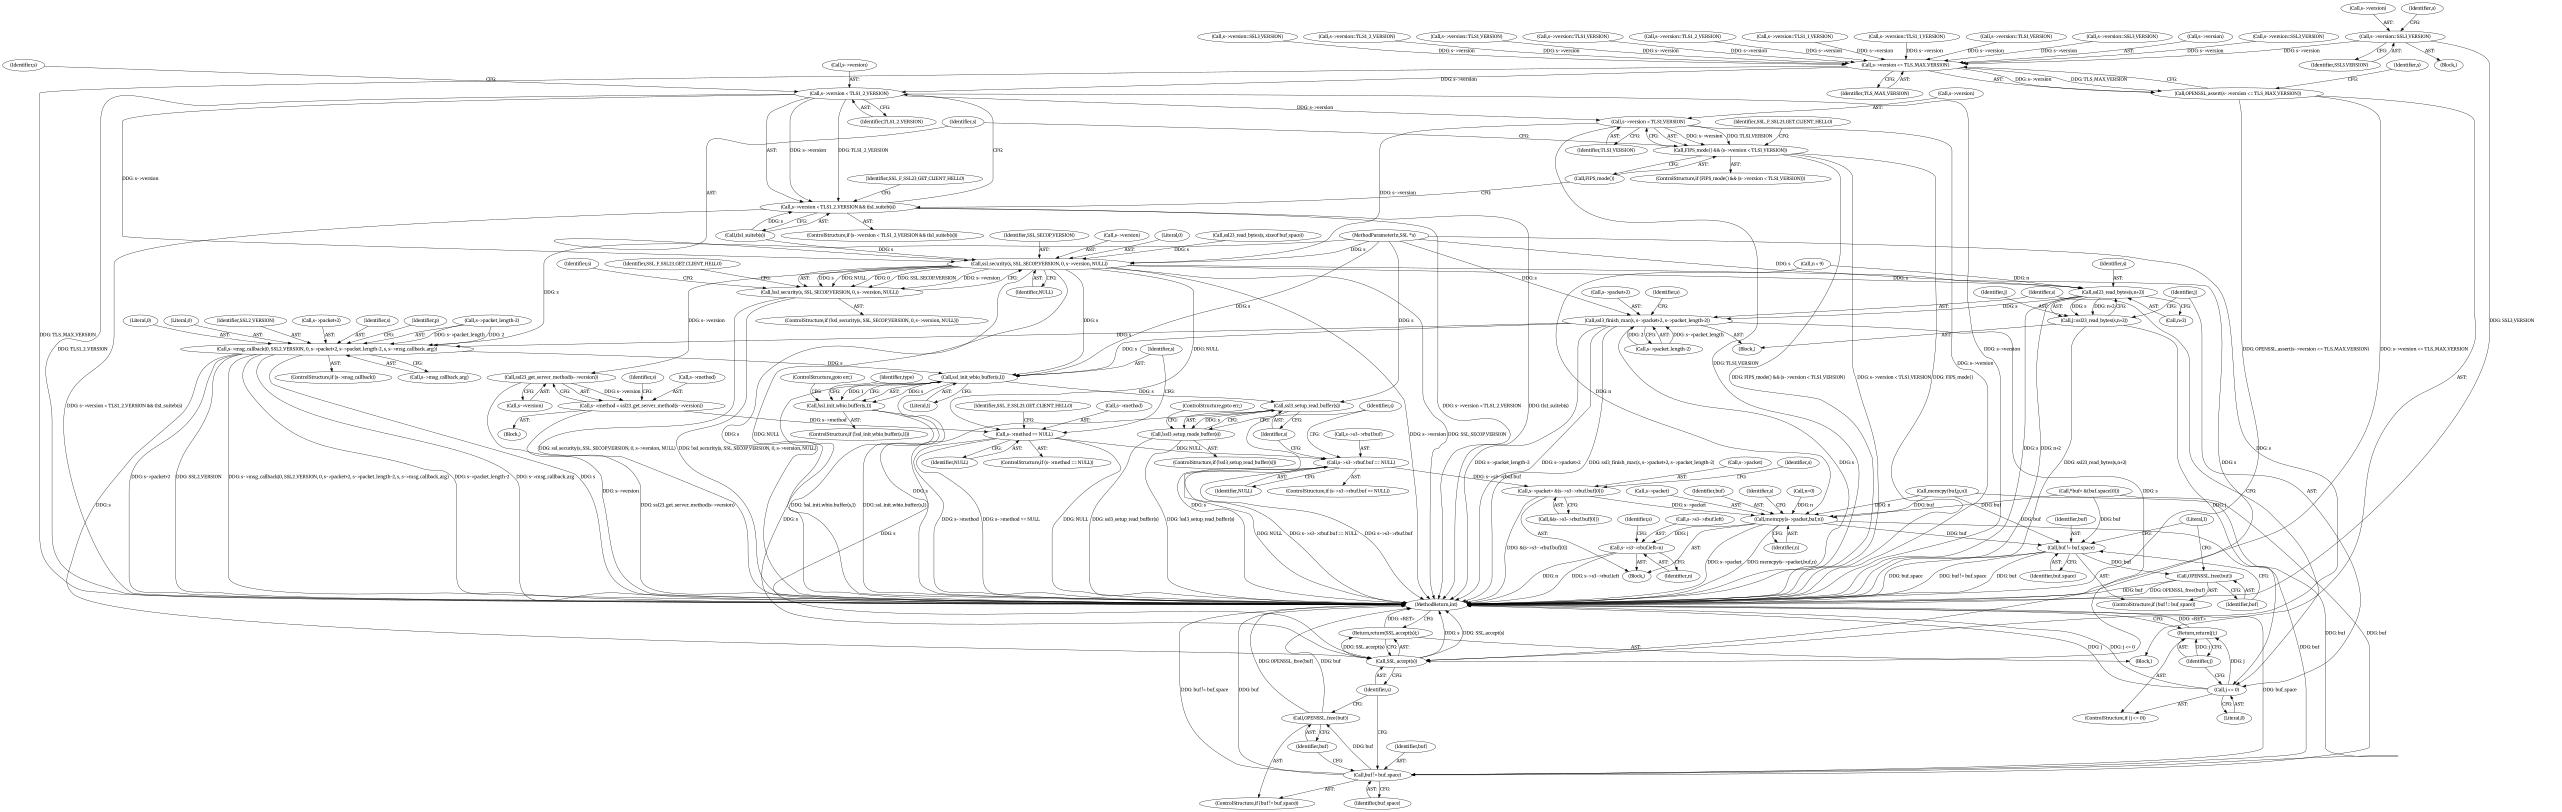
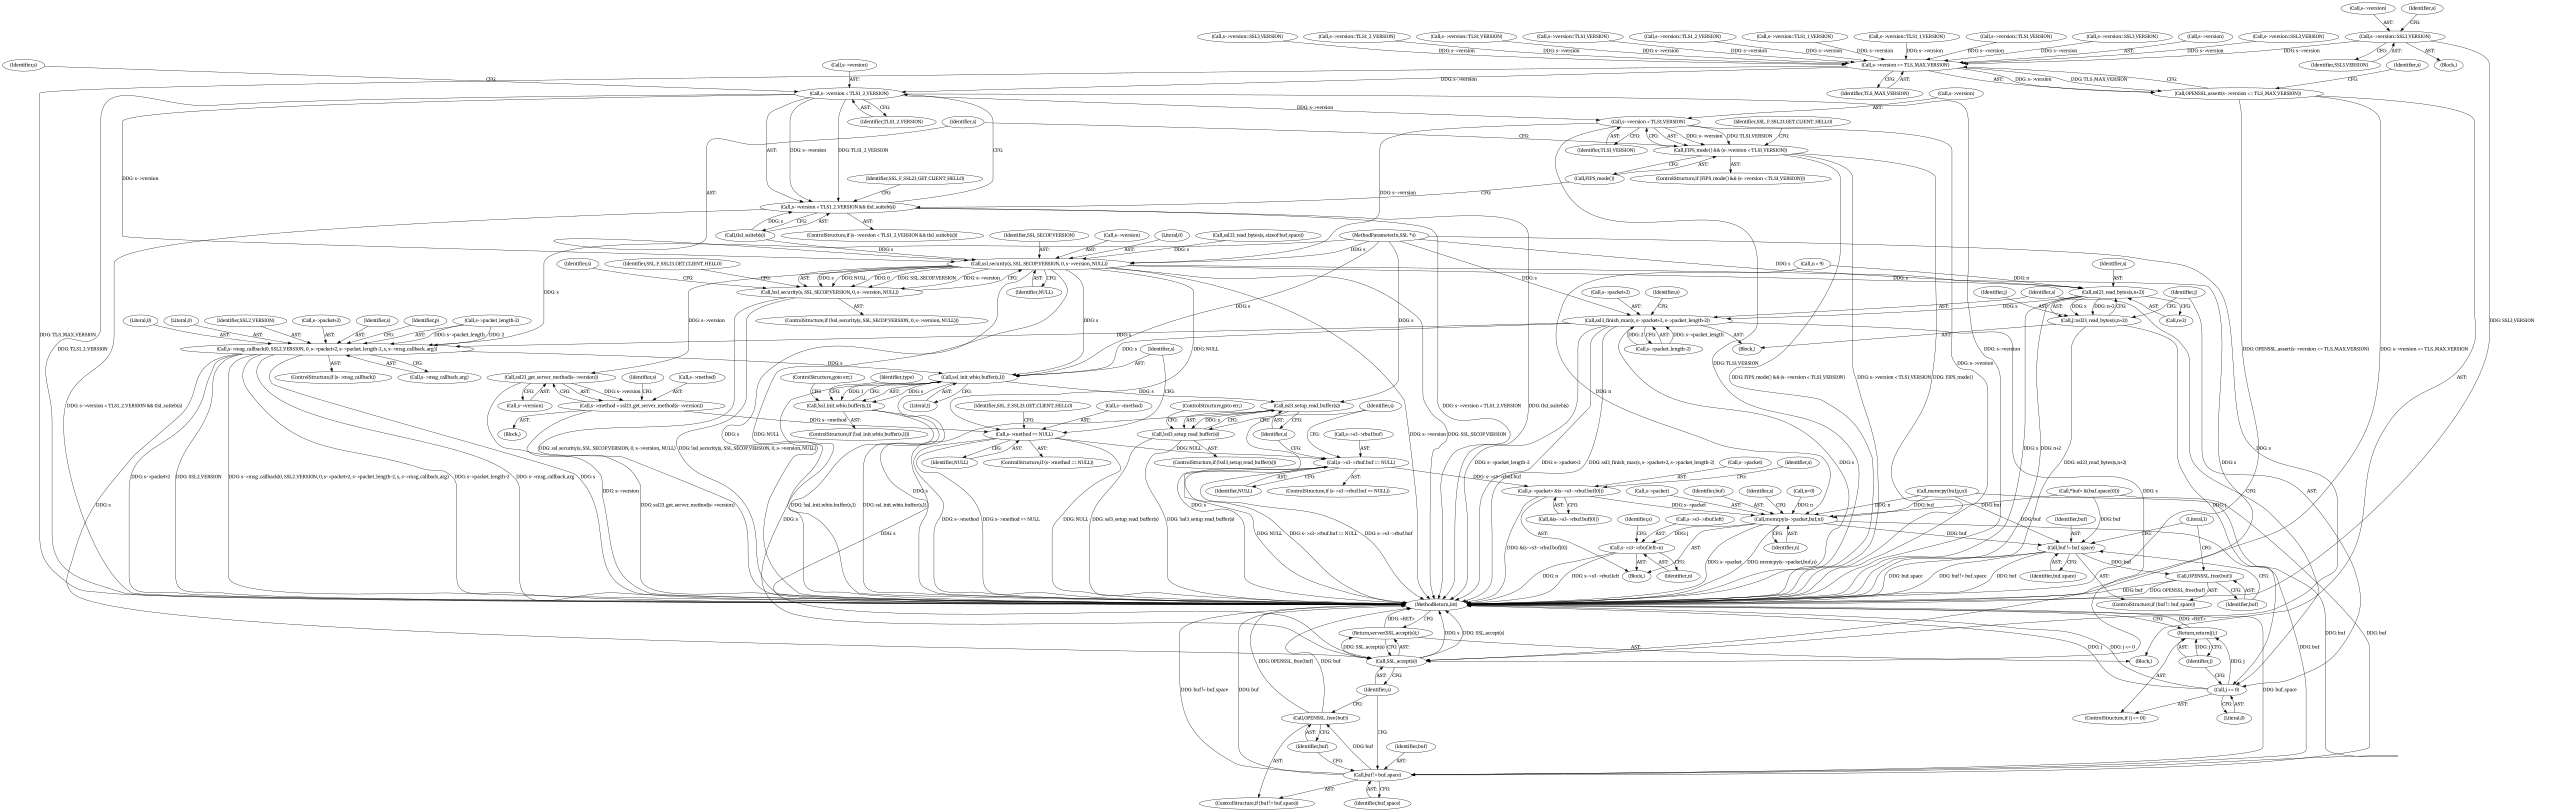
node "(Call,!ssl3_setup_mode_buffer(s))": label "(Call,!ssl3_setup_mode_buffer(s))" -> "(Call,!ssl3_setup_read_buffer(s))"
node "(Return,return(SSL_accept(s));)": label "(Return,return(SSL_accept(s));)" -> "(Return,server(SSL_accept(s));)"
